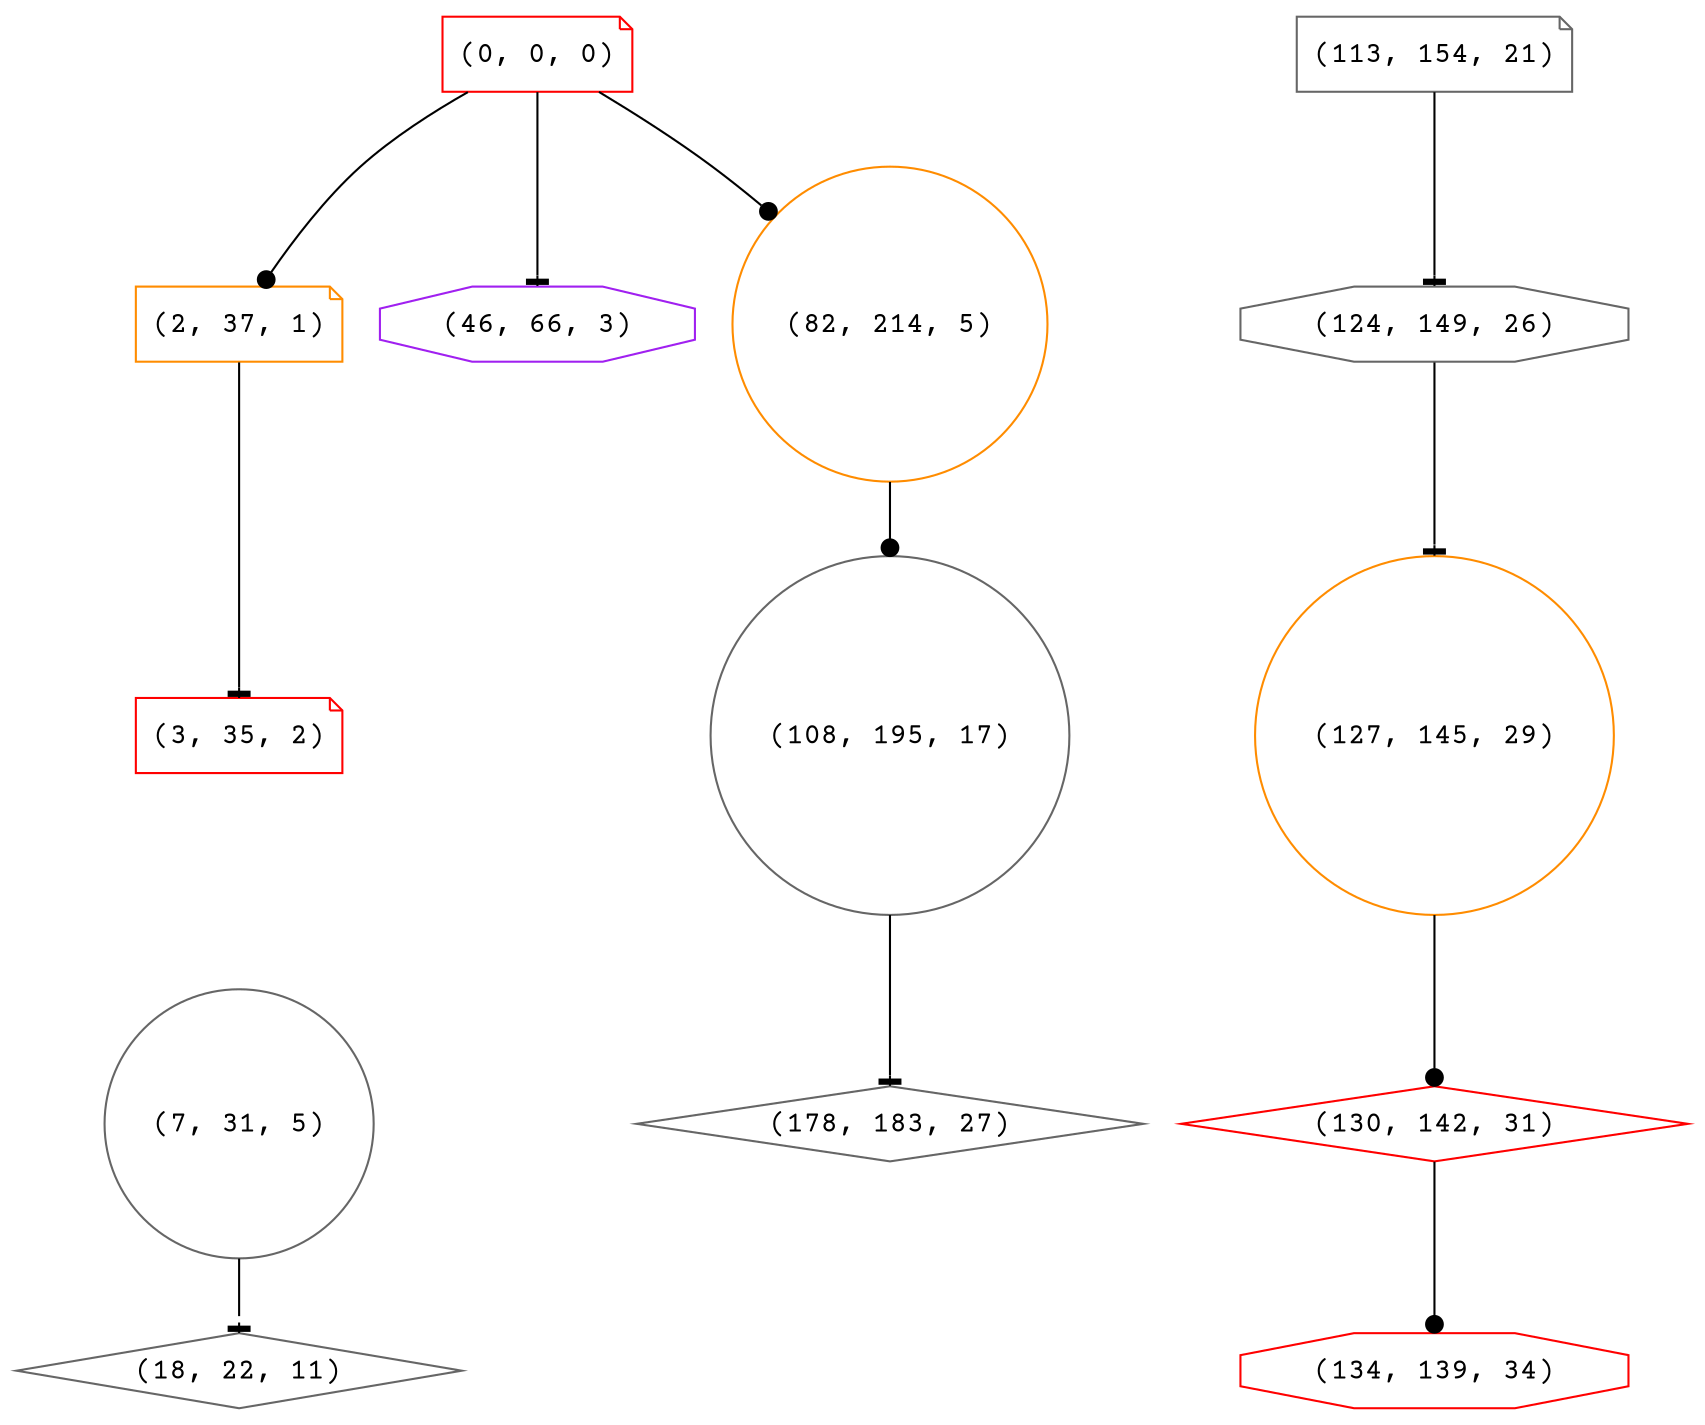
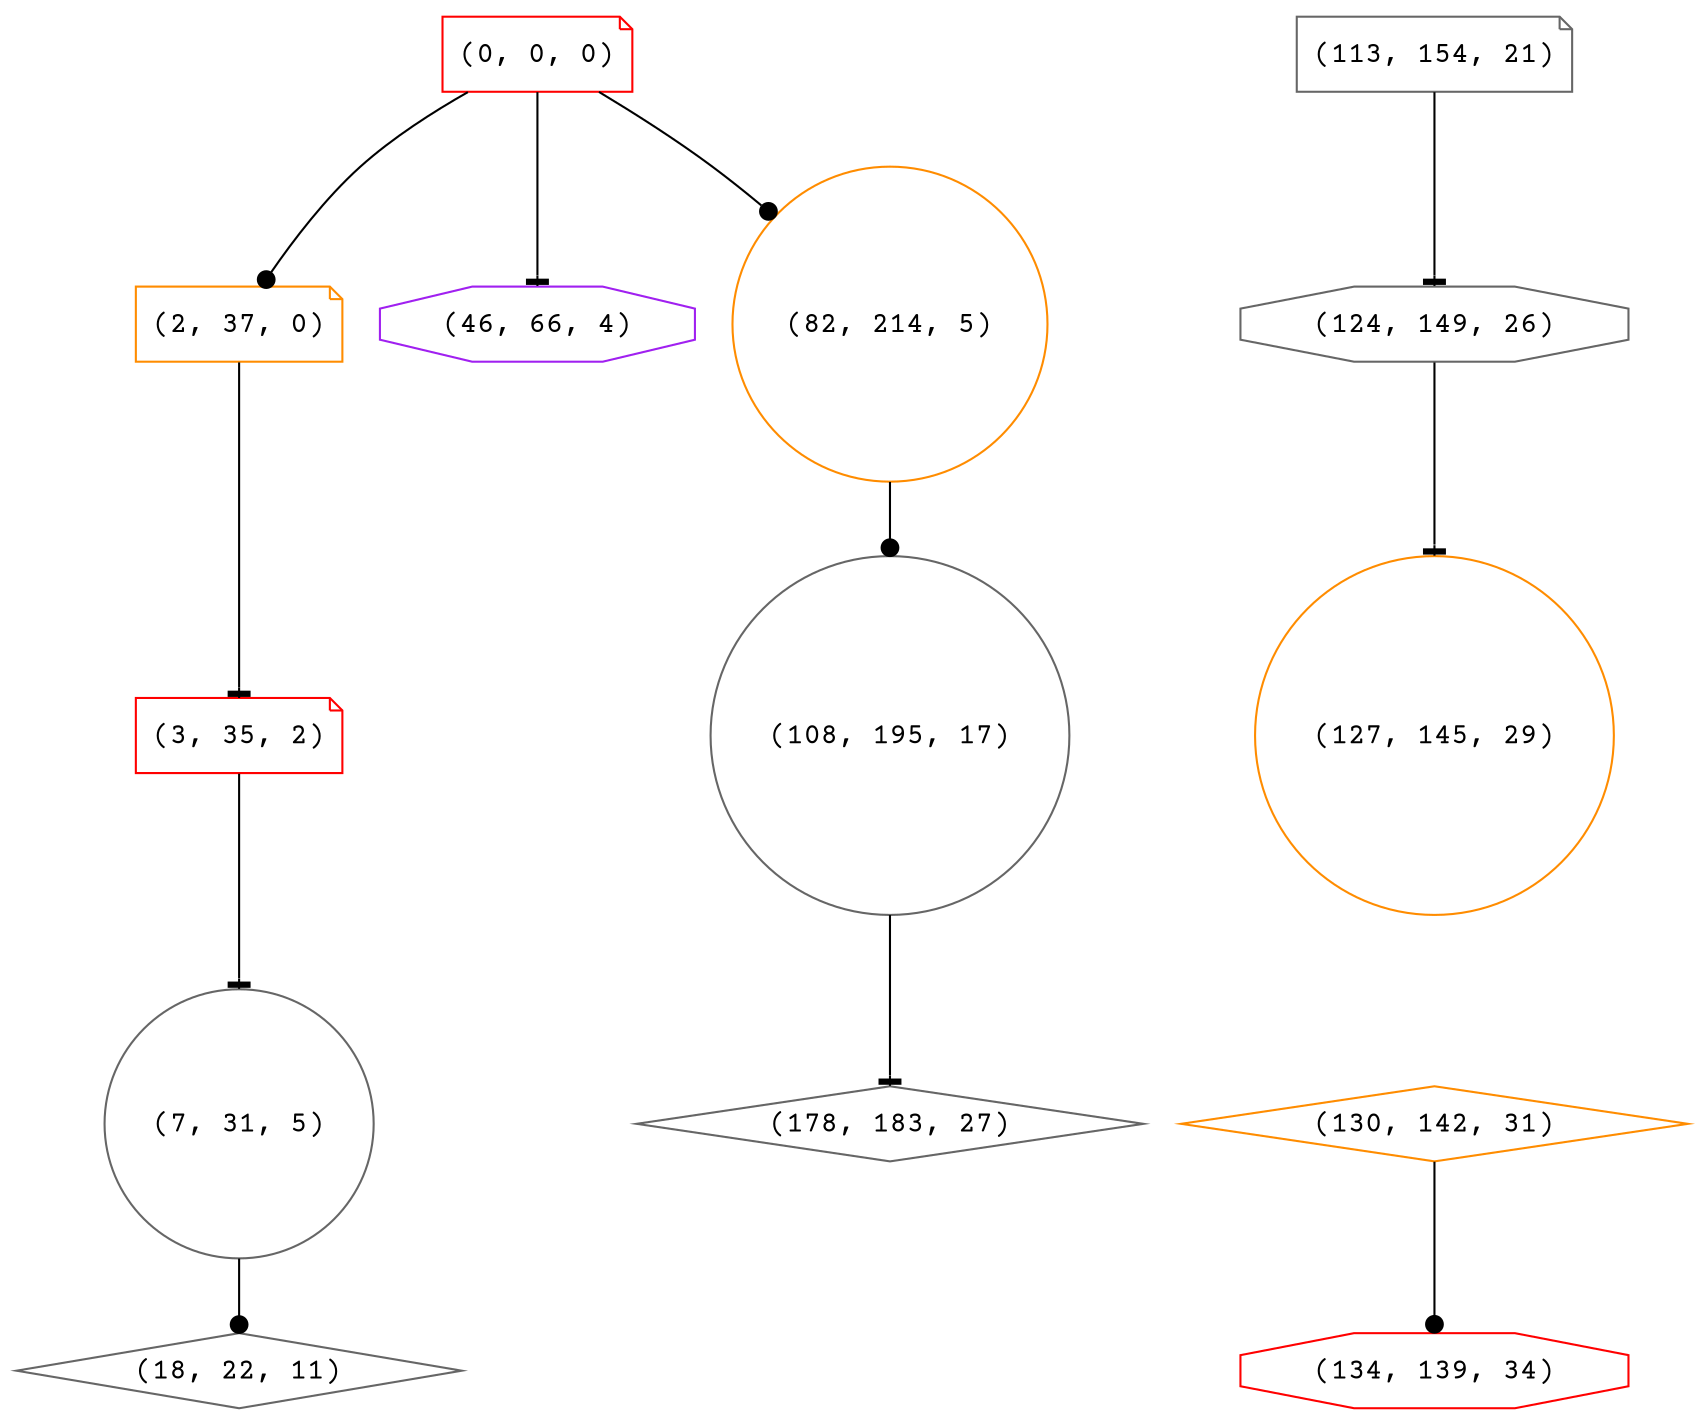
node "(2, 37, 1)": label "(2, 37, 1)" -> "(2, 37, 0)"
node "(46, 66, 3)": label "(46, 66, 3)" -> "(46, 66, 4)"
edge "(3, 35, 2)" -> "(7, 31, 5)": added
edge "(127, 145, 29)" -> "(130, 142, 31)": removed
node "(130, 142, 31)": color red -> darkorange
edge "(7, 31, 5)" -> "(18, 22, 11)": arrowhead tee -> dot
